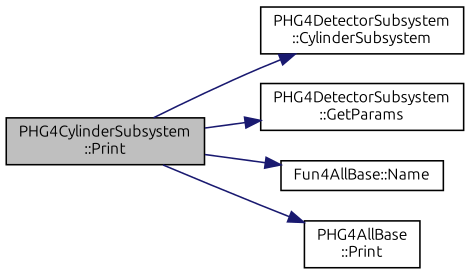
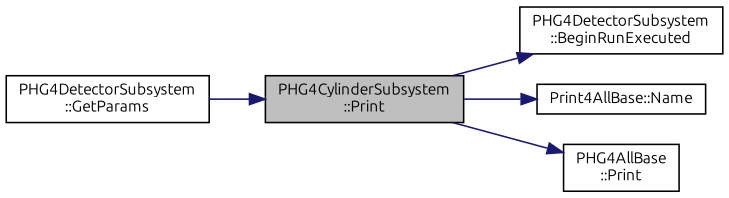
node "PHG4DetectorSubsystem ::CylinderSubsystem": label "PHG4DetectorSubsystem ::CylinderSubsystem" -> "PHG4DetectorSubsystem ::BeginRunExecuted"
edge "PHG4CylinderSubsystem ::Print" -> "PHG4DetectorSubsystem ::GetParams": reversed
node "Fun4AllBase::Name": label "Fun4AllBase::Name" -> "Print4AllBase::Name"
